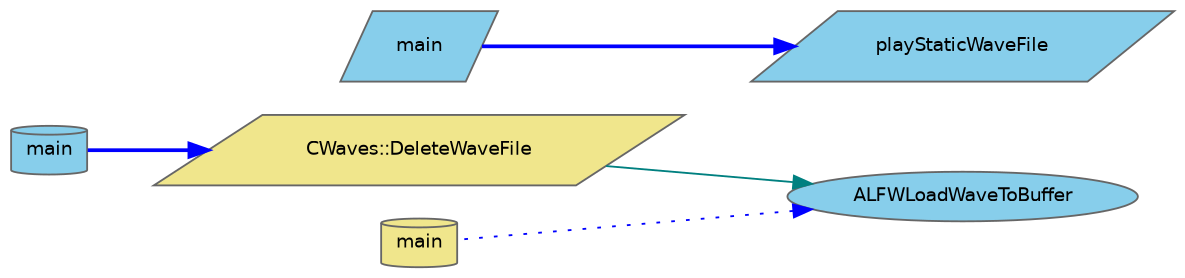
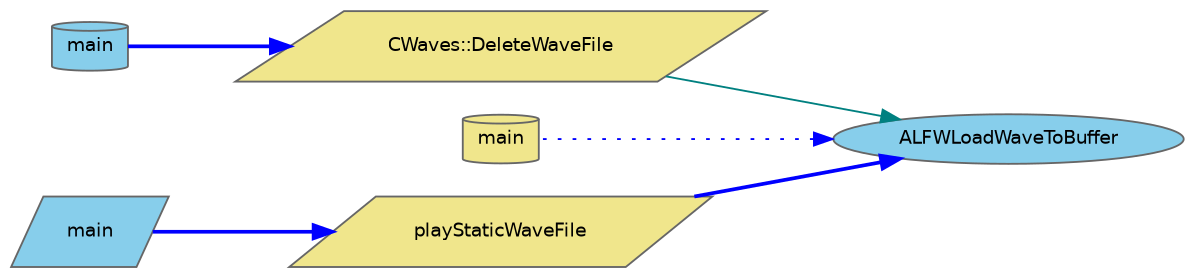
node "playStaticWaveFile": fillcolor skyblue -> khaki
edge "playStaticWaveFile" -> "ALFWLoadWaveToBuffer": added
